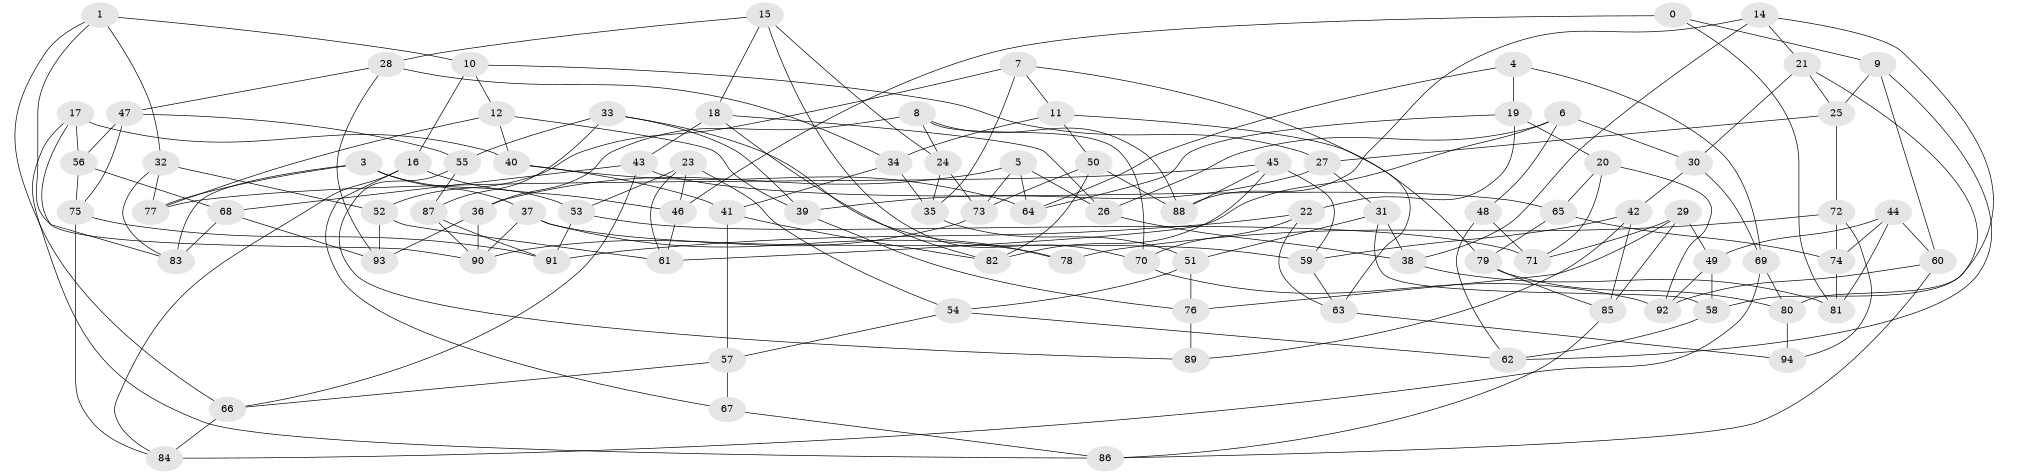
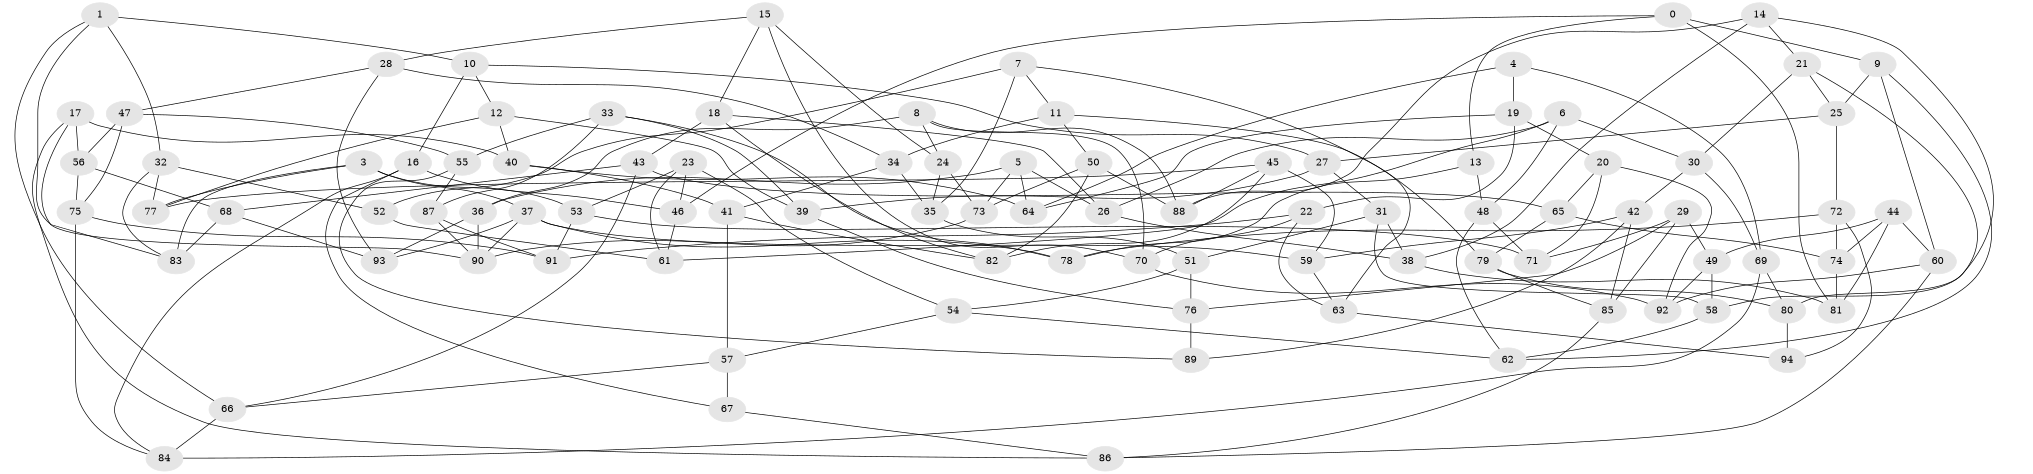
node "13": added
edge "52" -- "93": now "37" -- "93"
